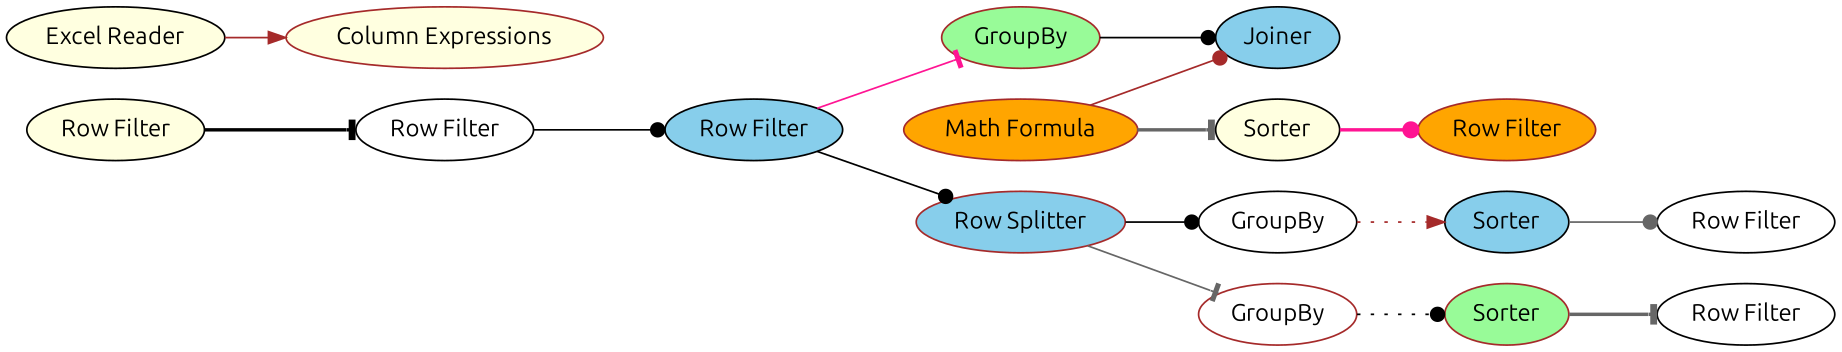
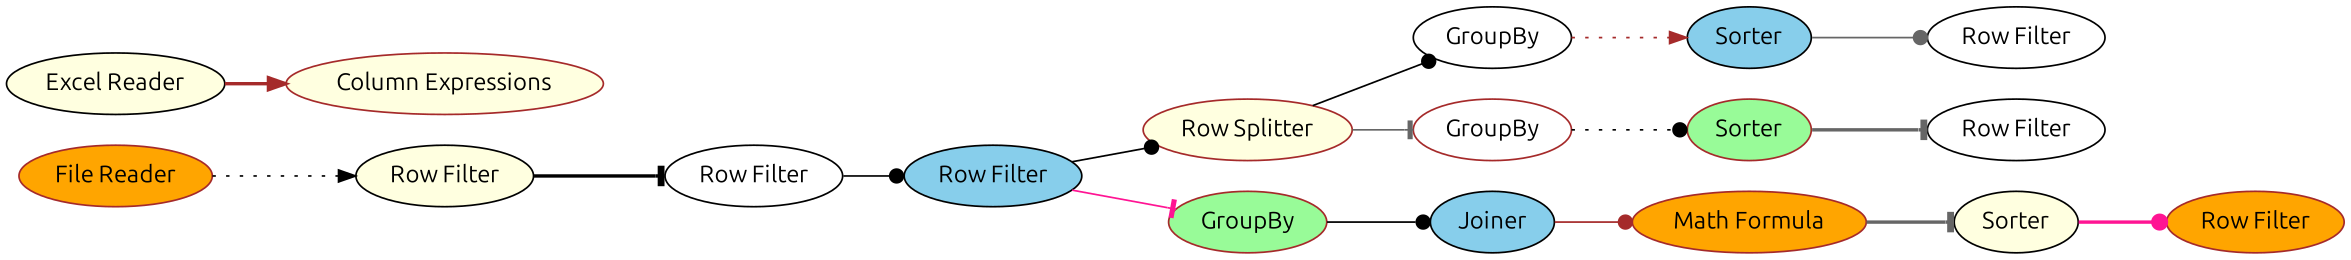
edge "Excel Reader" -> "Column Expressions": style solid -> bold
edge "Math Formula" -> "Joiner": reversed
node "File Reader": added
node "Row Splitter": fillcolor skyblue -> lightyellow
